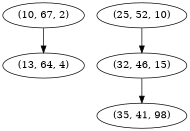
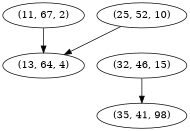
node "(10, 67, 2)": label "(10, 67, 2)" -> "(11, 67, 2)"
edge "(25, 52, 10)" -> "(32, 46, 15)": now "(25, 52, 10)" -> "(13, 64, 4)"
